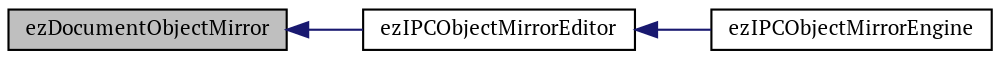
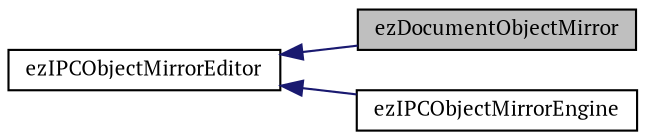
edge "ezIPCObjectMirrorEditor" -> "ezDocumentObjectMirror": reversed
